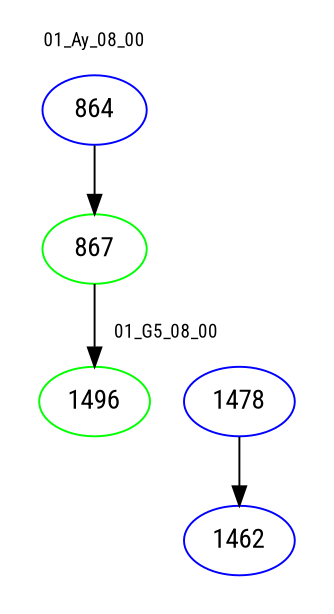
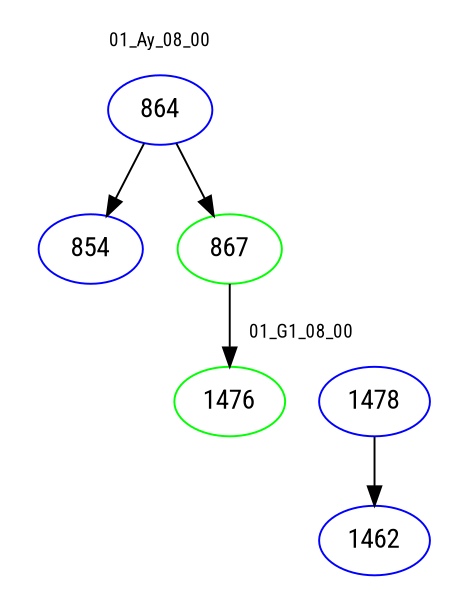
node "854": added
cluster "01_G5_08_00": label "01_G5_08_00" -> "01_G1_08_00"
node "1496": label "1496" -> "1476"
